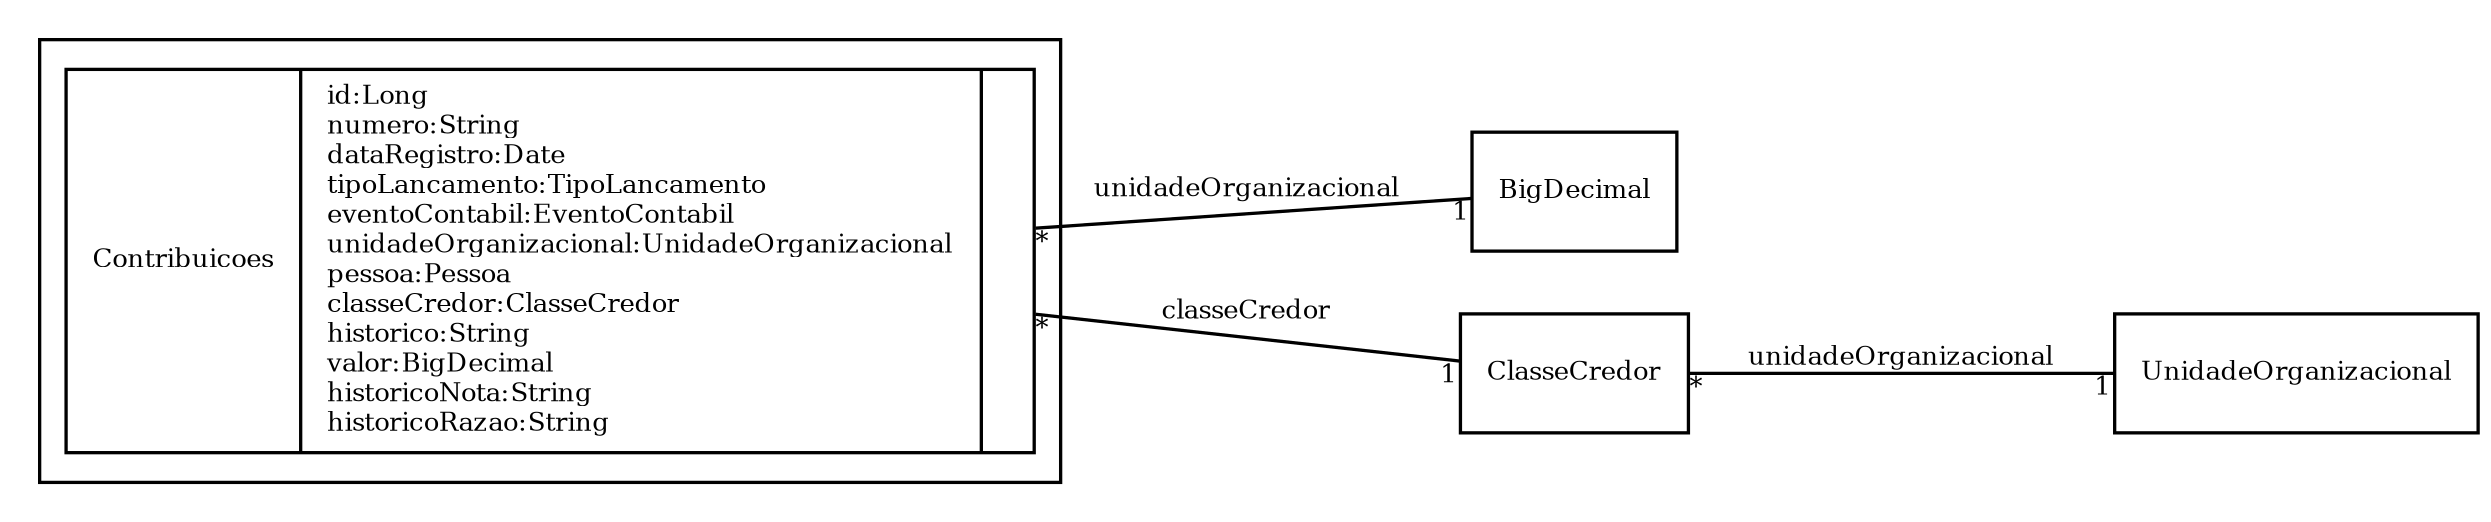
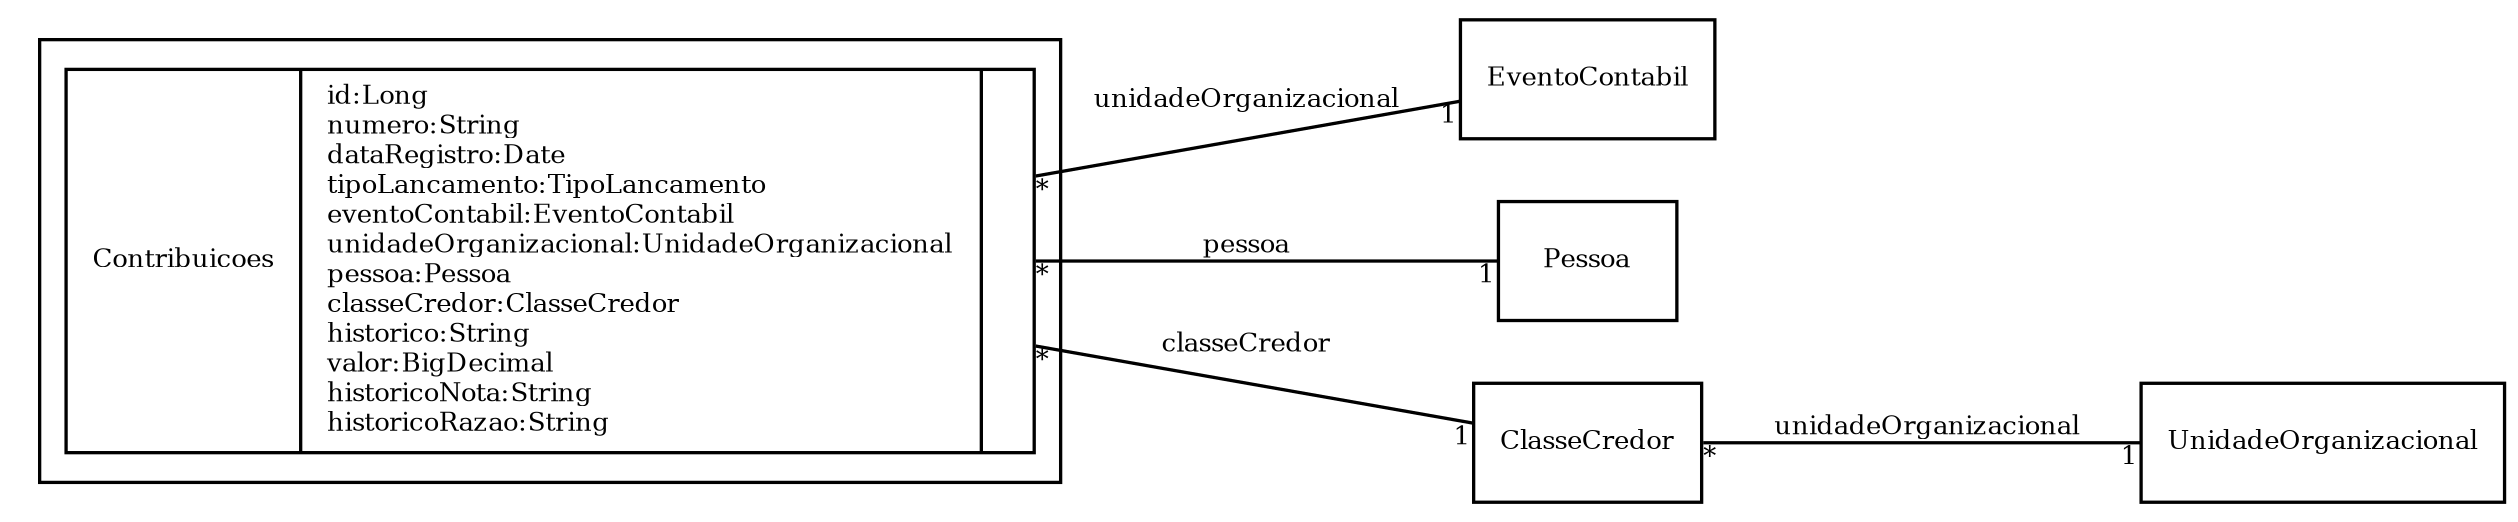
node "BigDecimal": label "BigDecimal" -> "EventoContabil"
node "Pessoa": added
